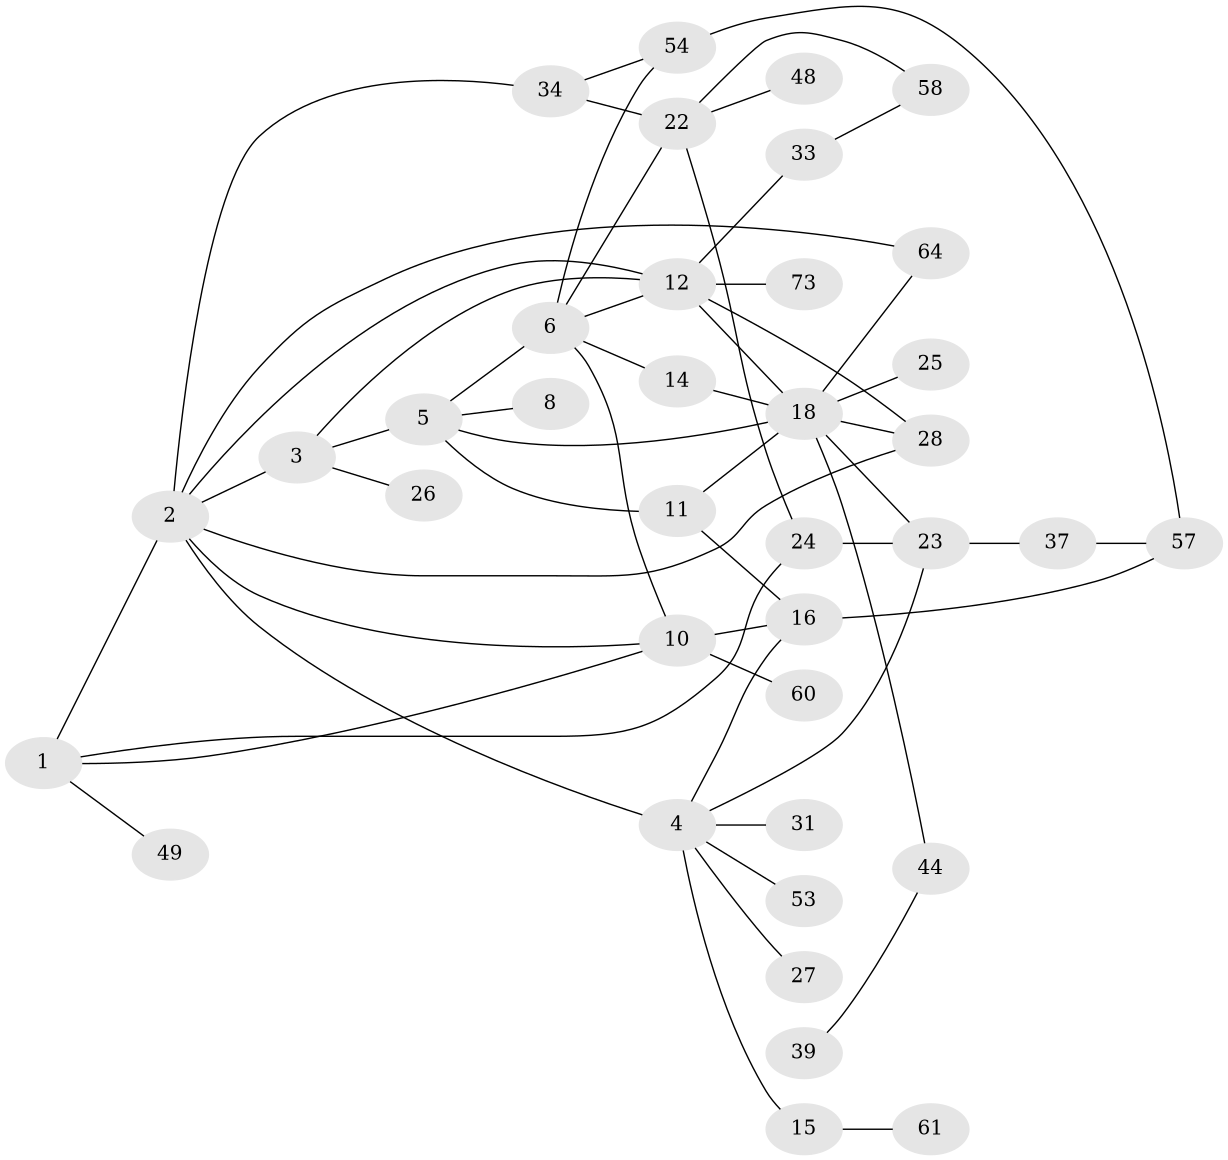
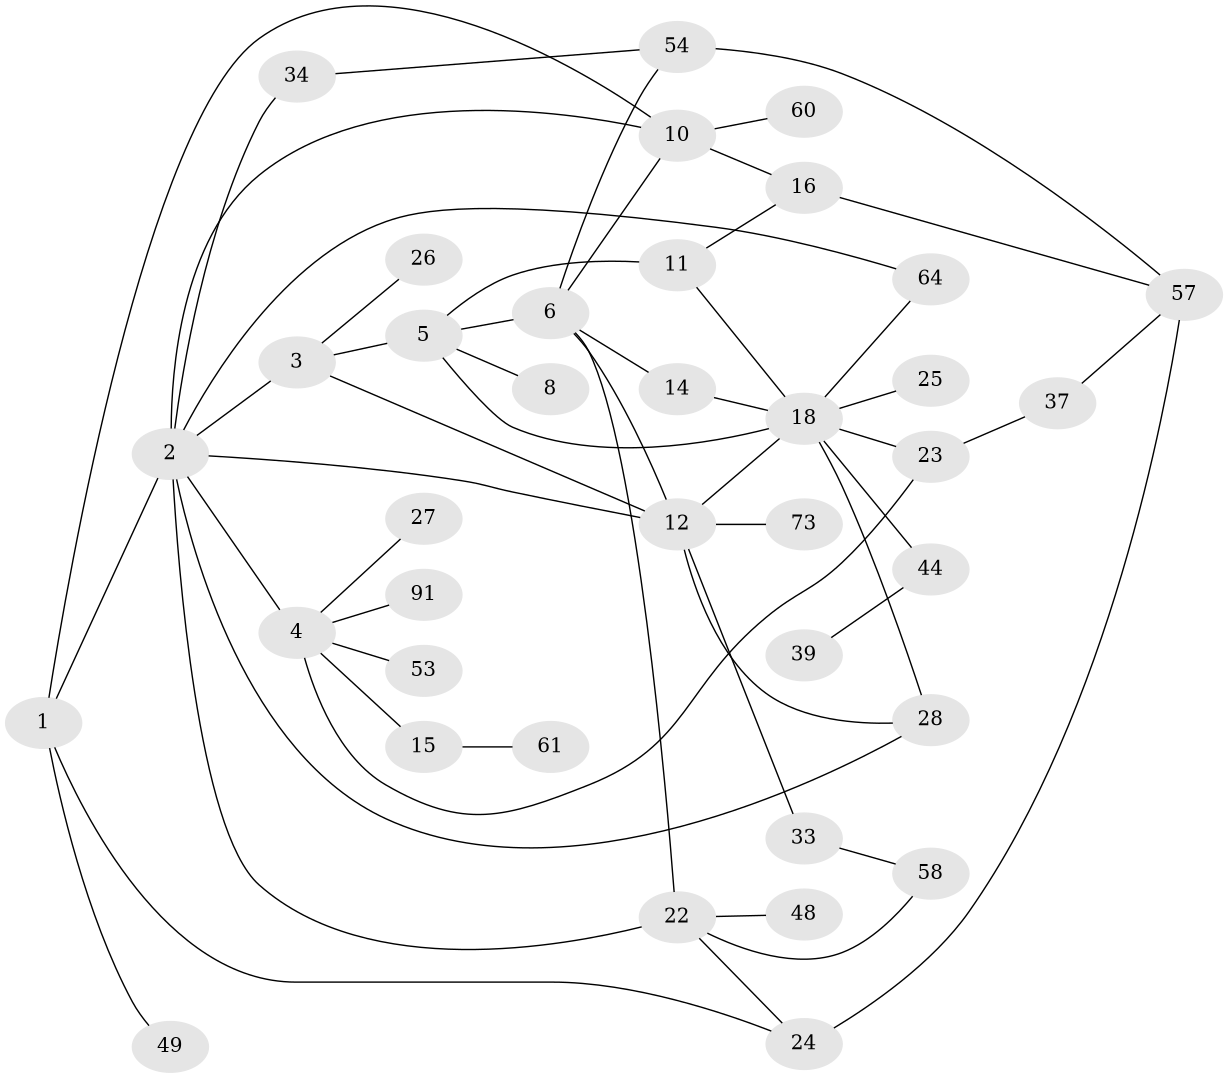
edge "34" -- "22": now "2" -- "22"
edge "24" -- "23": now "24" -- "57"
edge "16" -- "4": removed
node "31": label "31" -> "91"
